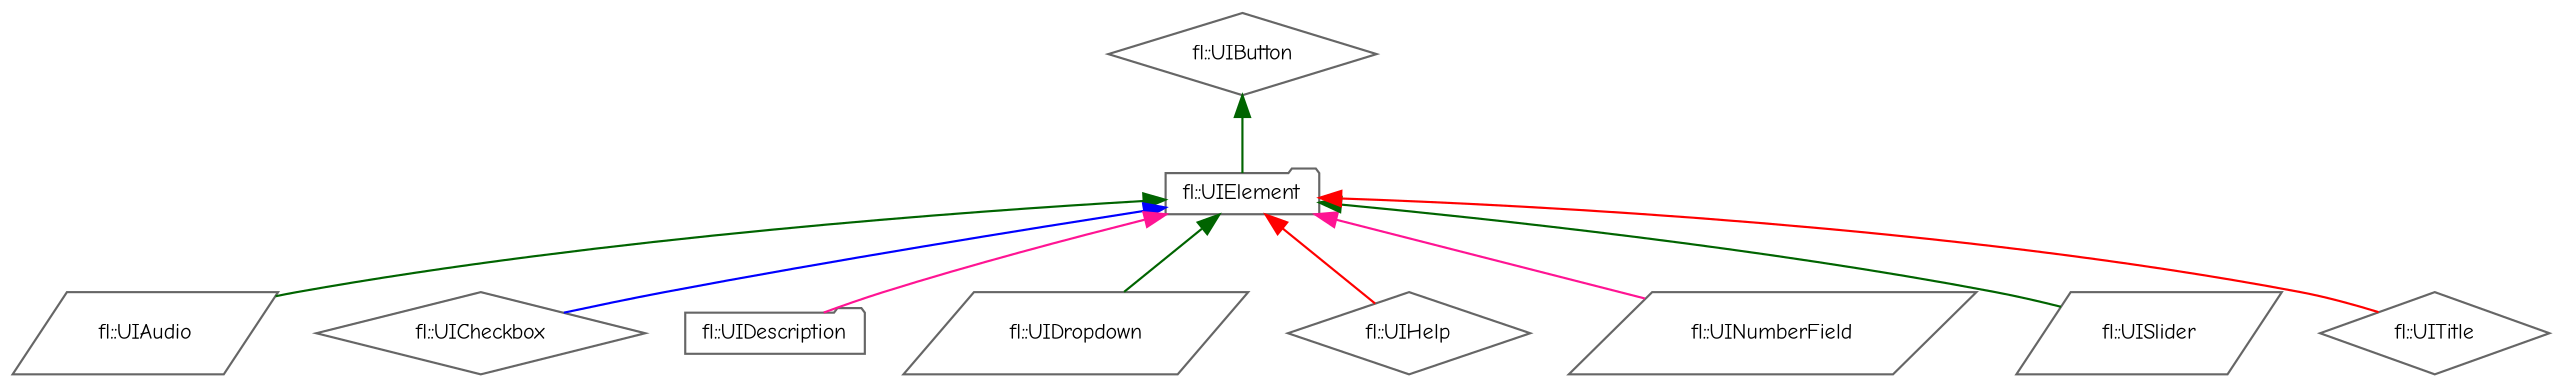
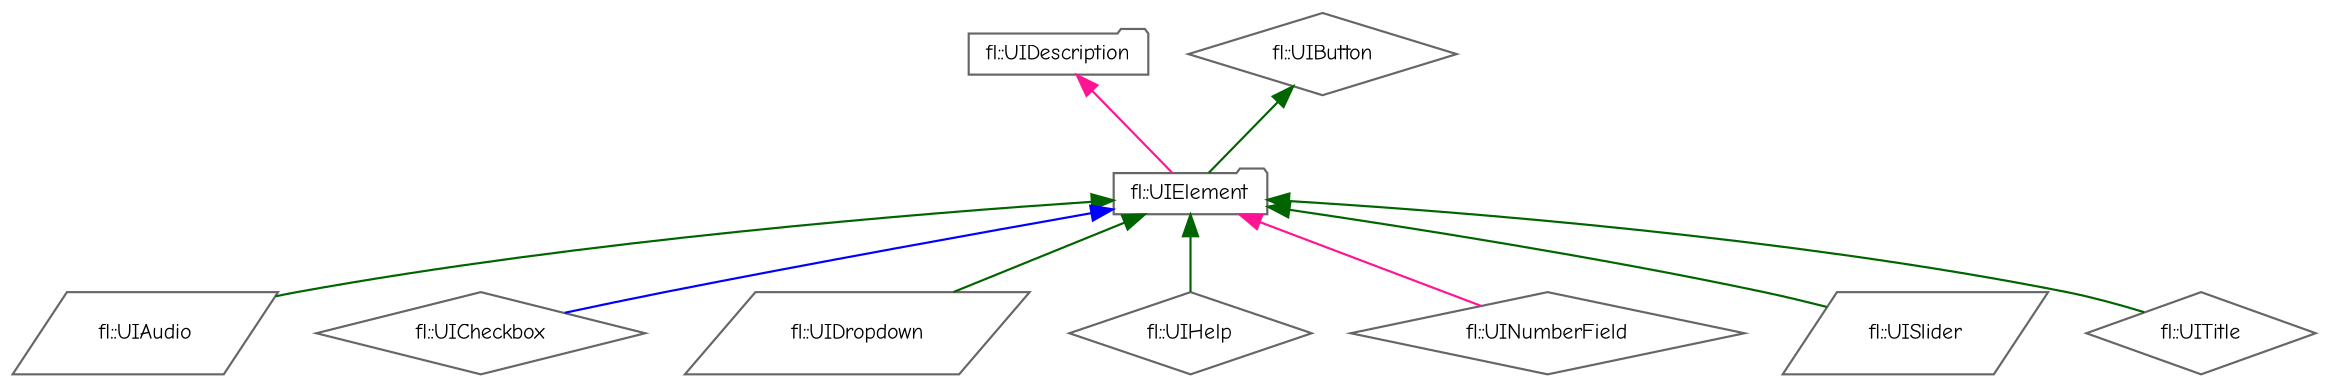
edge "fl::UITitle" -> "fl::UIElement": color red -> darkgreen
edge "fl::UIDescription" -> "fl::UIElement": reversed
edge "fl::UIHelp" -> "fl::UIElement": color red -> darkgreen
node "fl::UINumberField": shape parallelogram -> diamond
